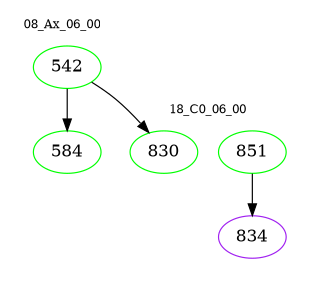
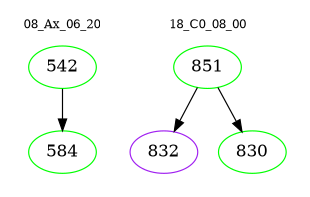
cluster "08_Ax_06_00": label "08_Ax_06_00" -> "08_Ax_06_20"
cluster "18_C0_06_00": label "18_C0_06_00" -> "18_C0_08_00"
edge "542" -> "830": now "851" -> "830"
node "834": label "834" -> "832"
